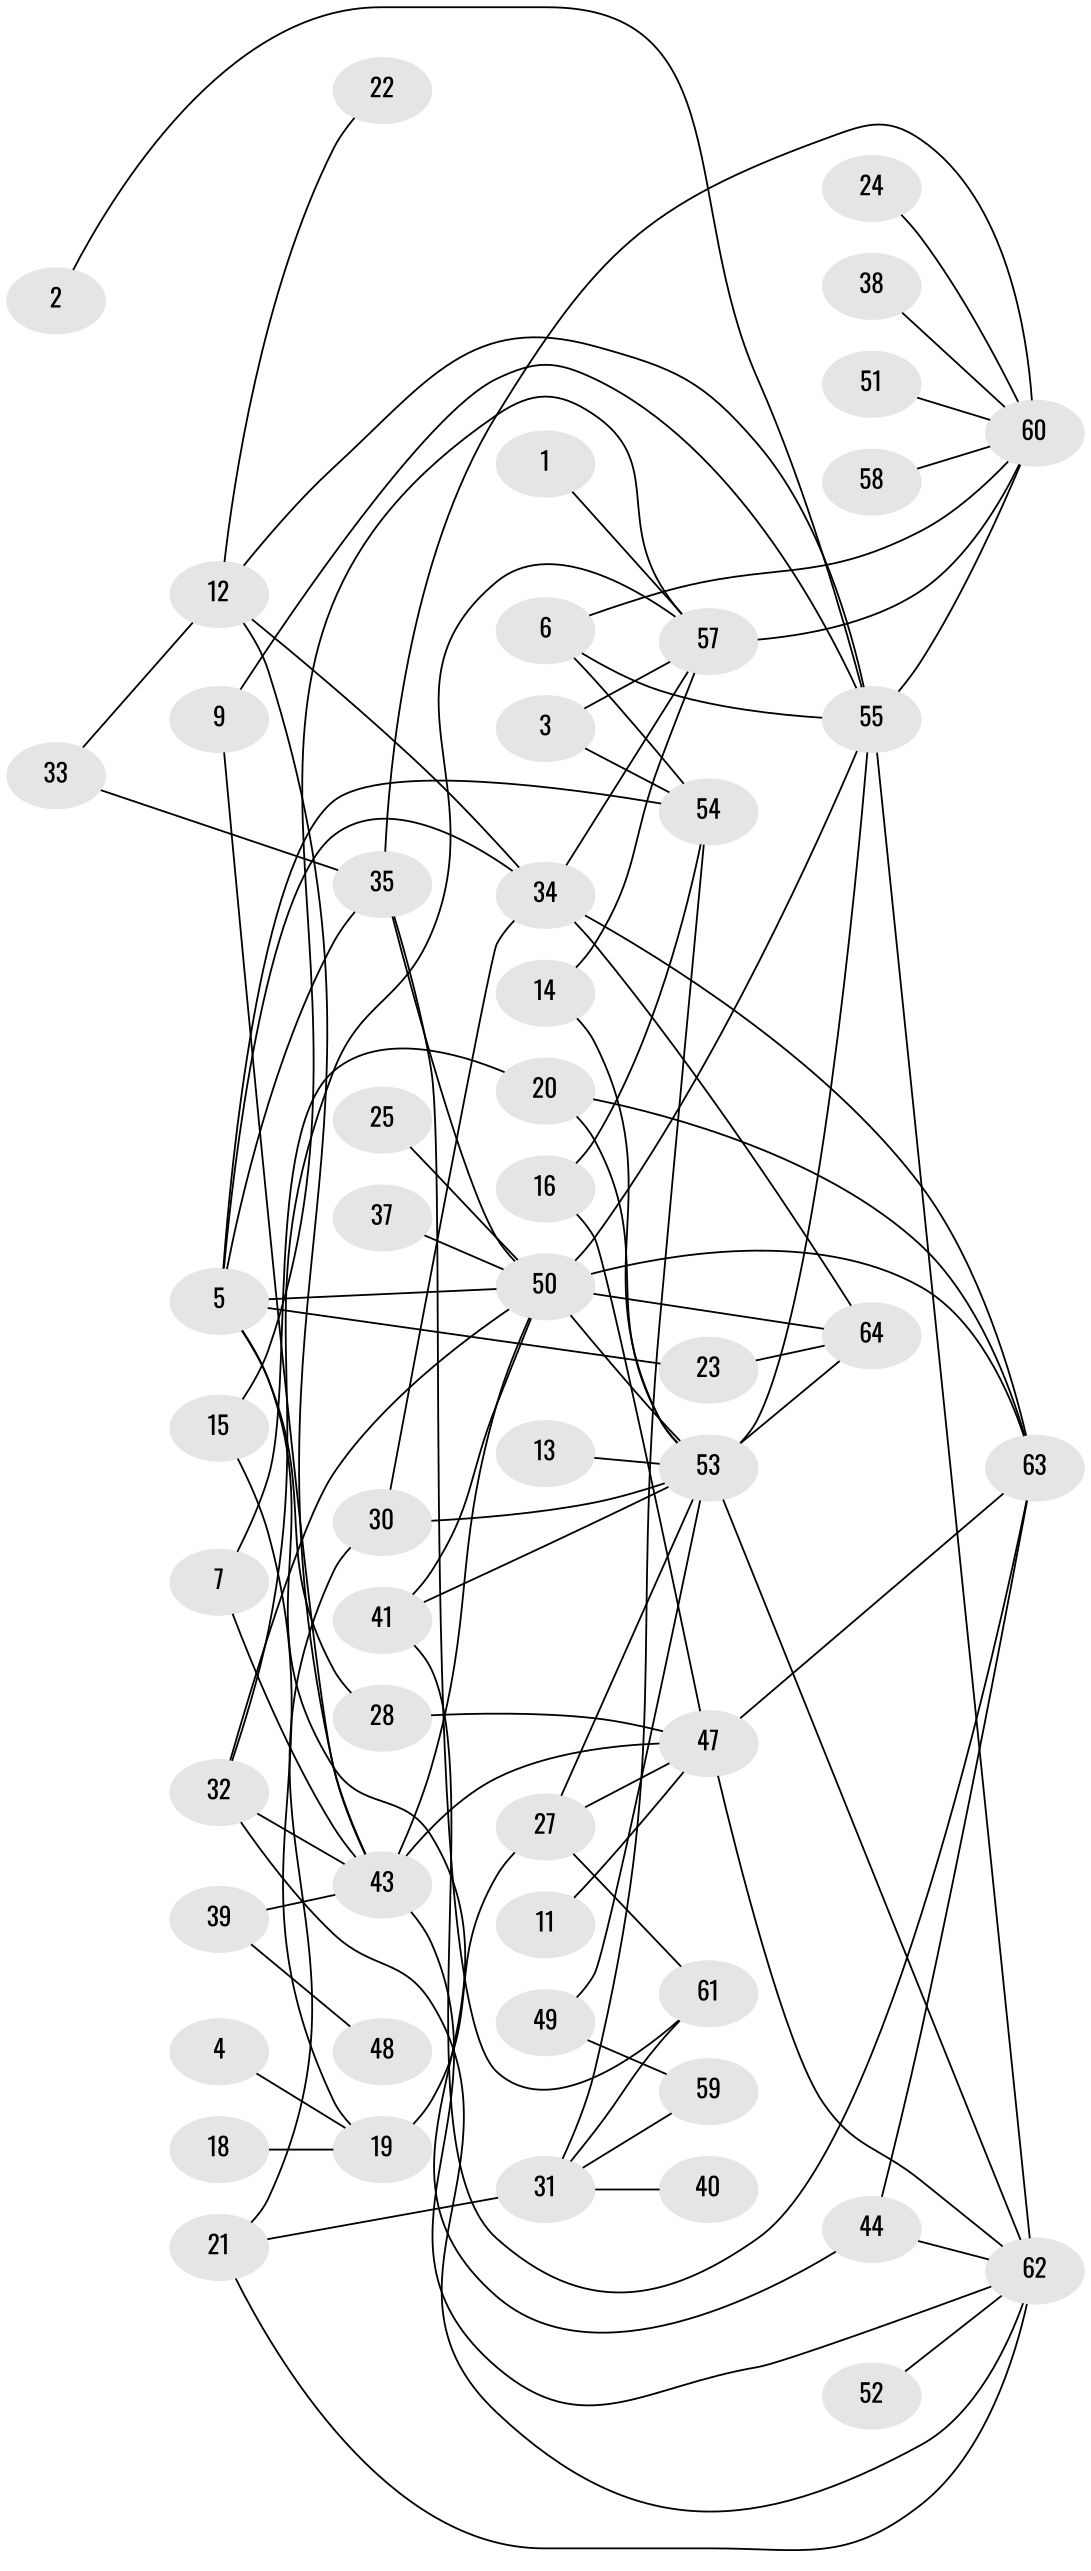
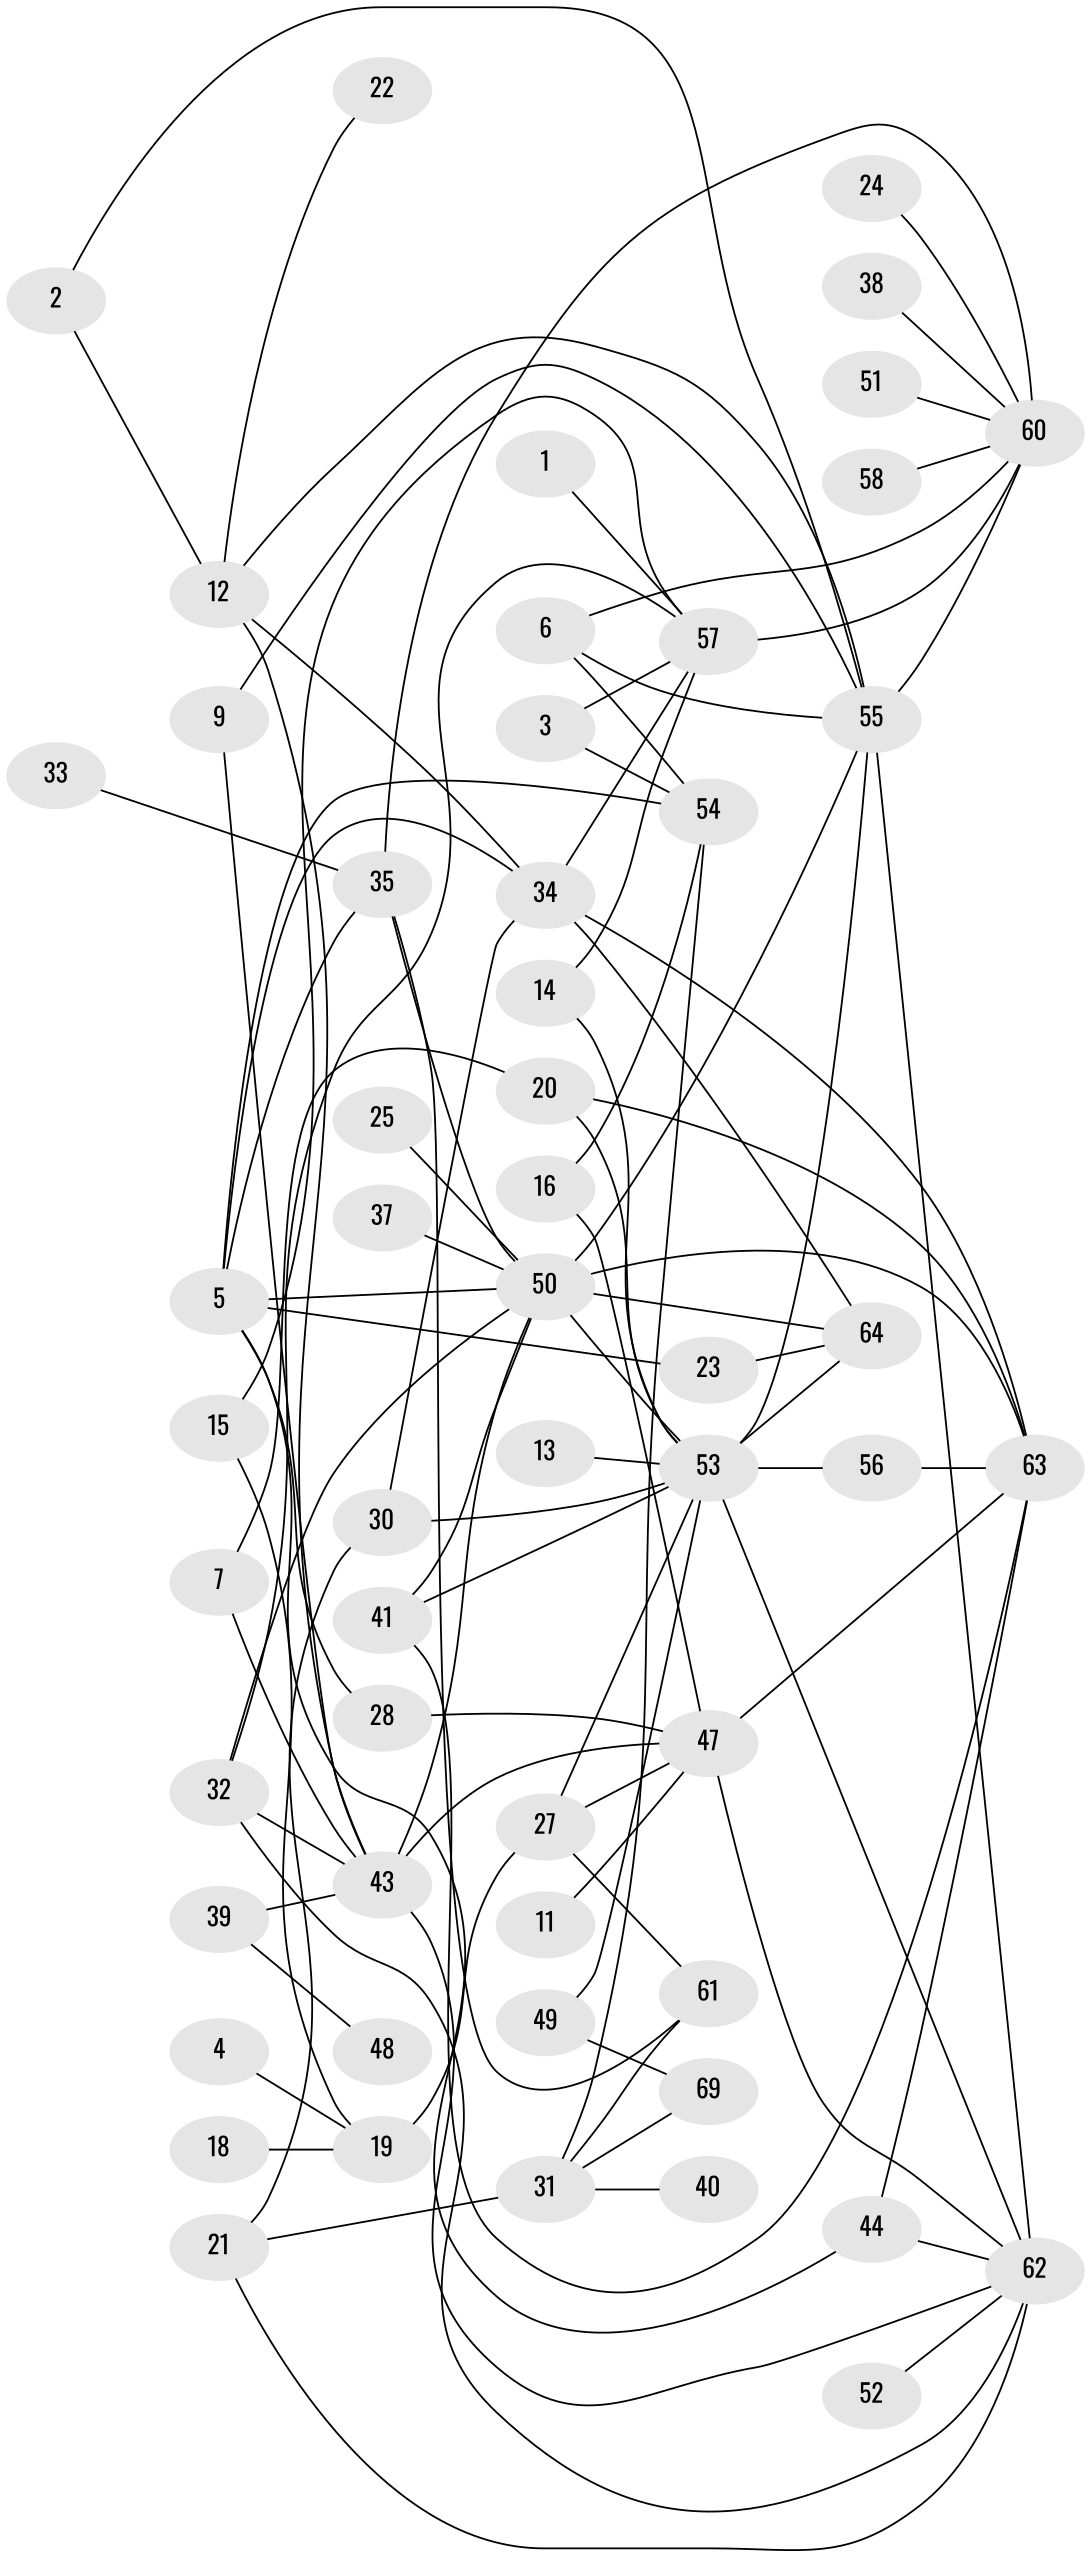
edge "12" -- "33": now "12" -- "2"
node "56": added
node "59": label "59" -> "69"
